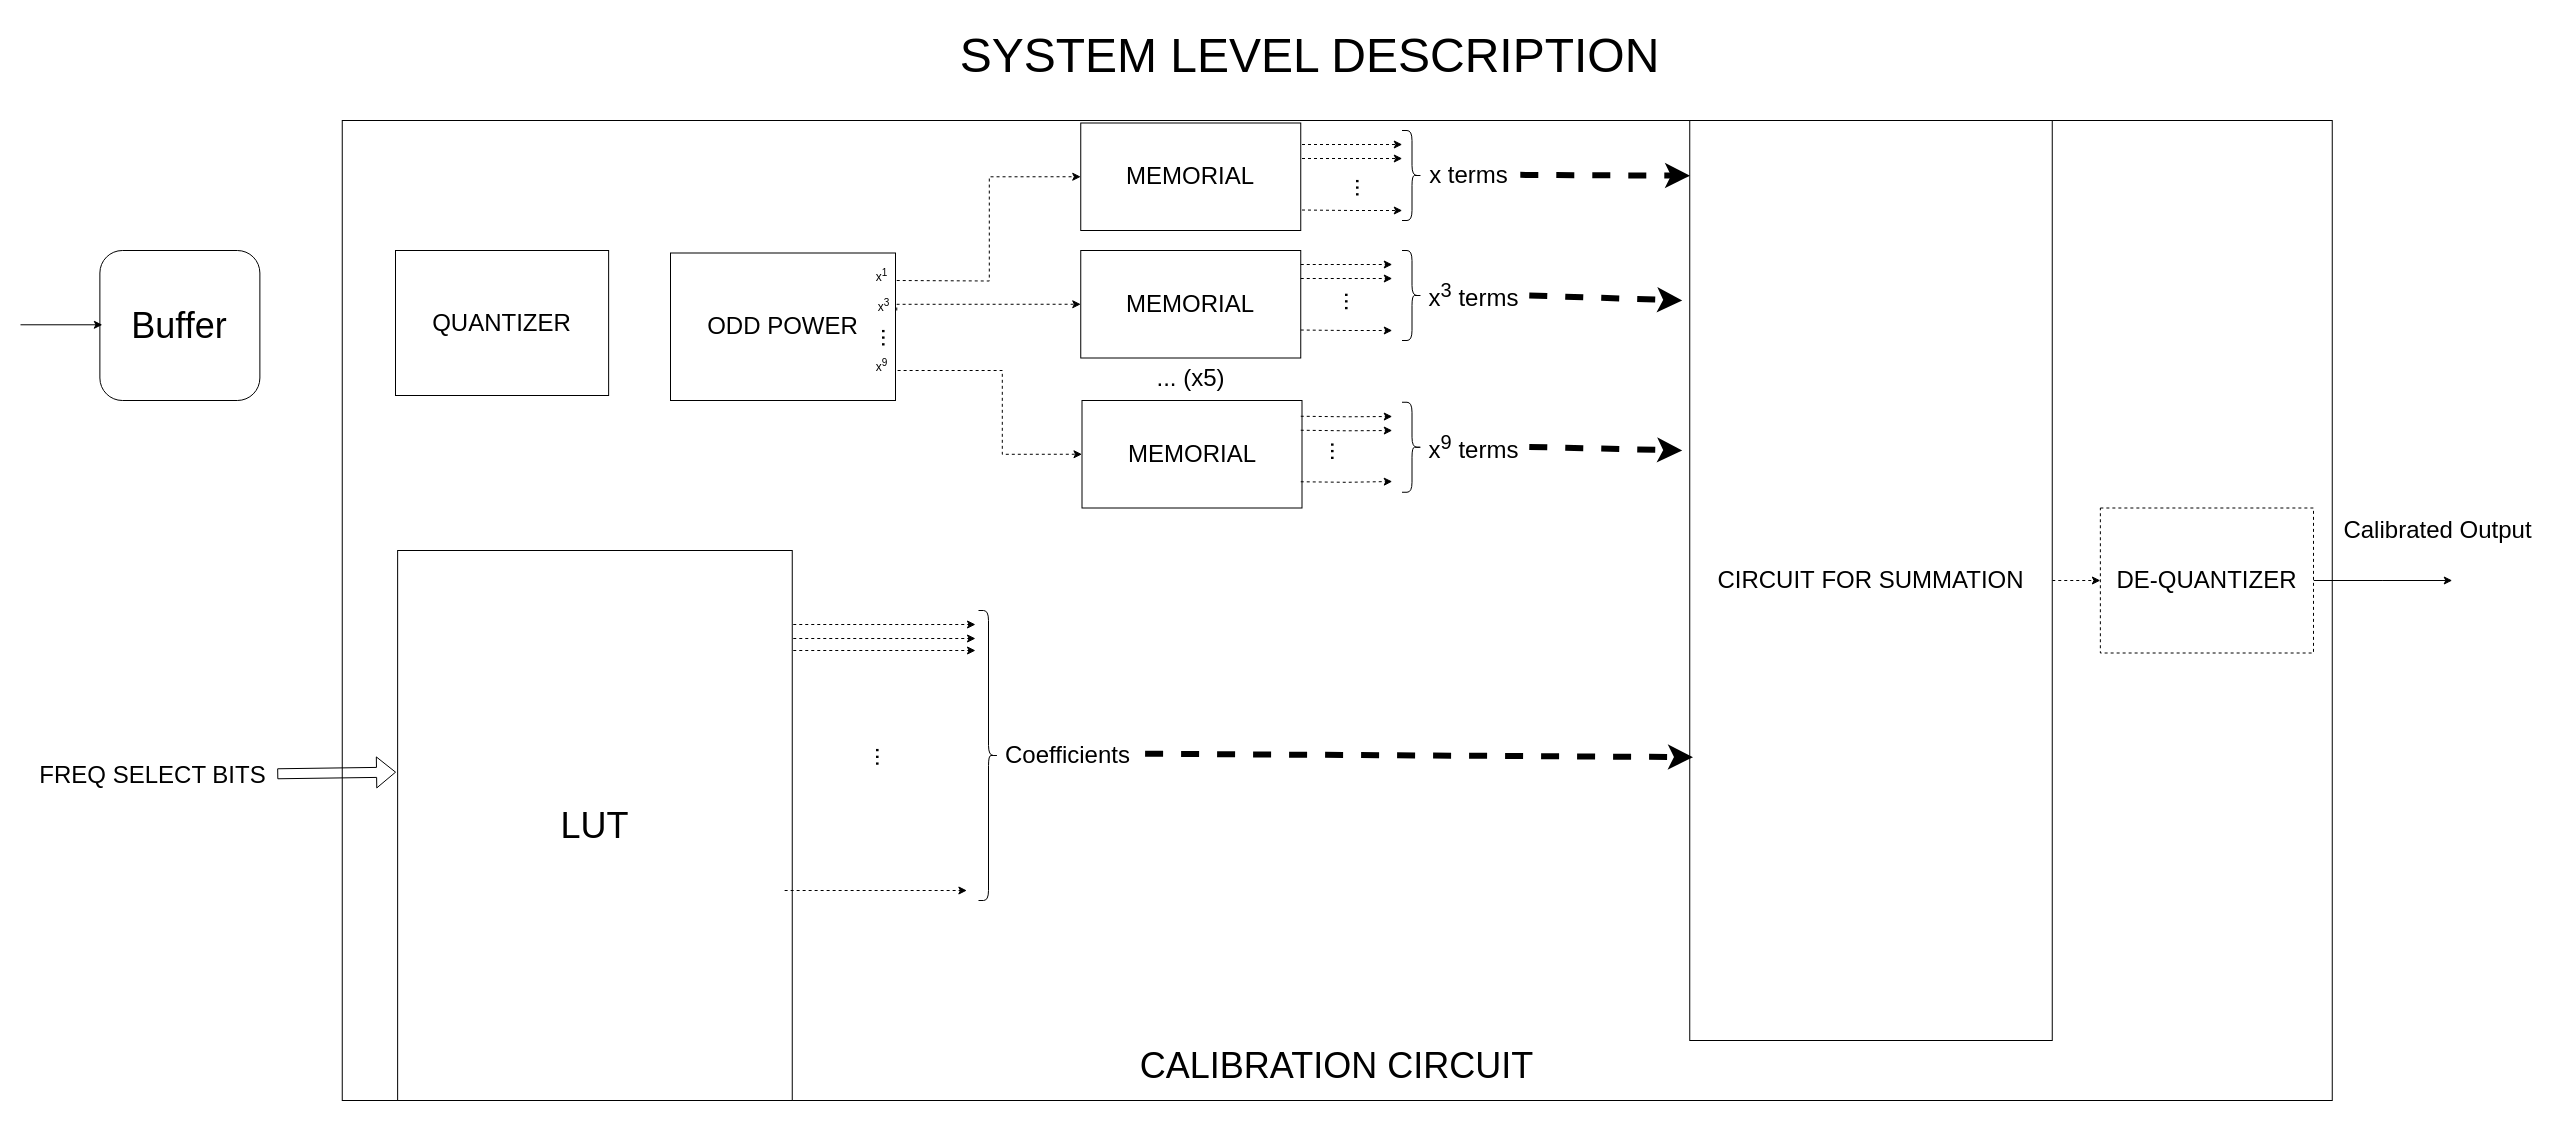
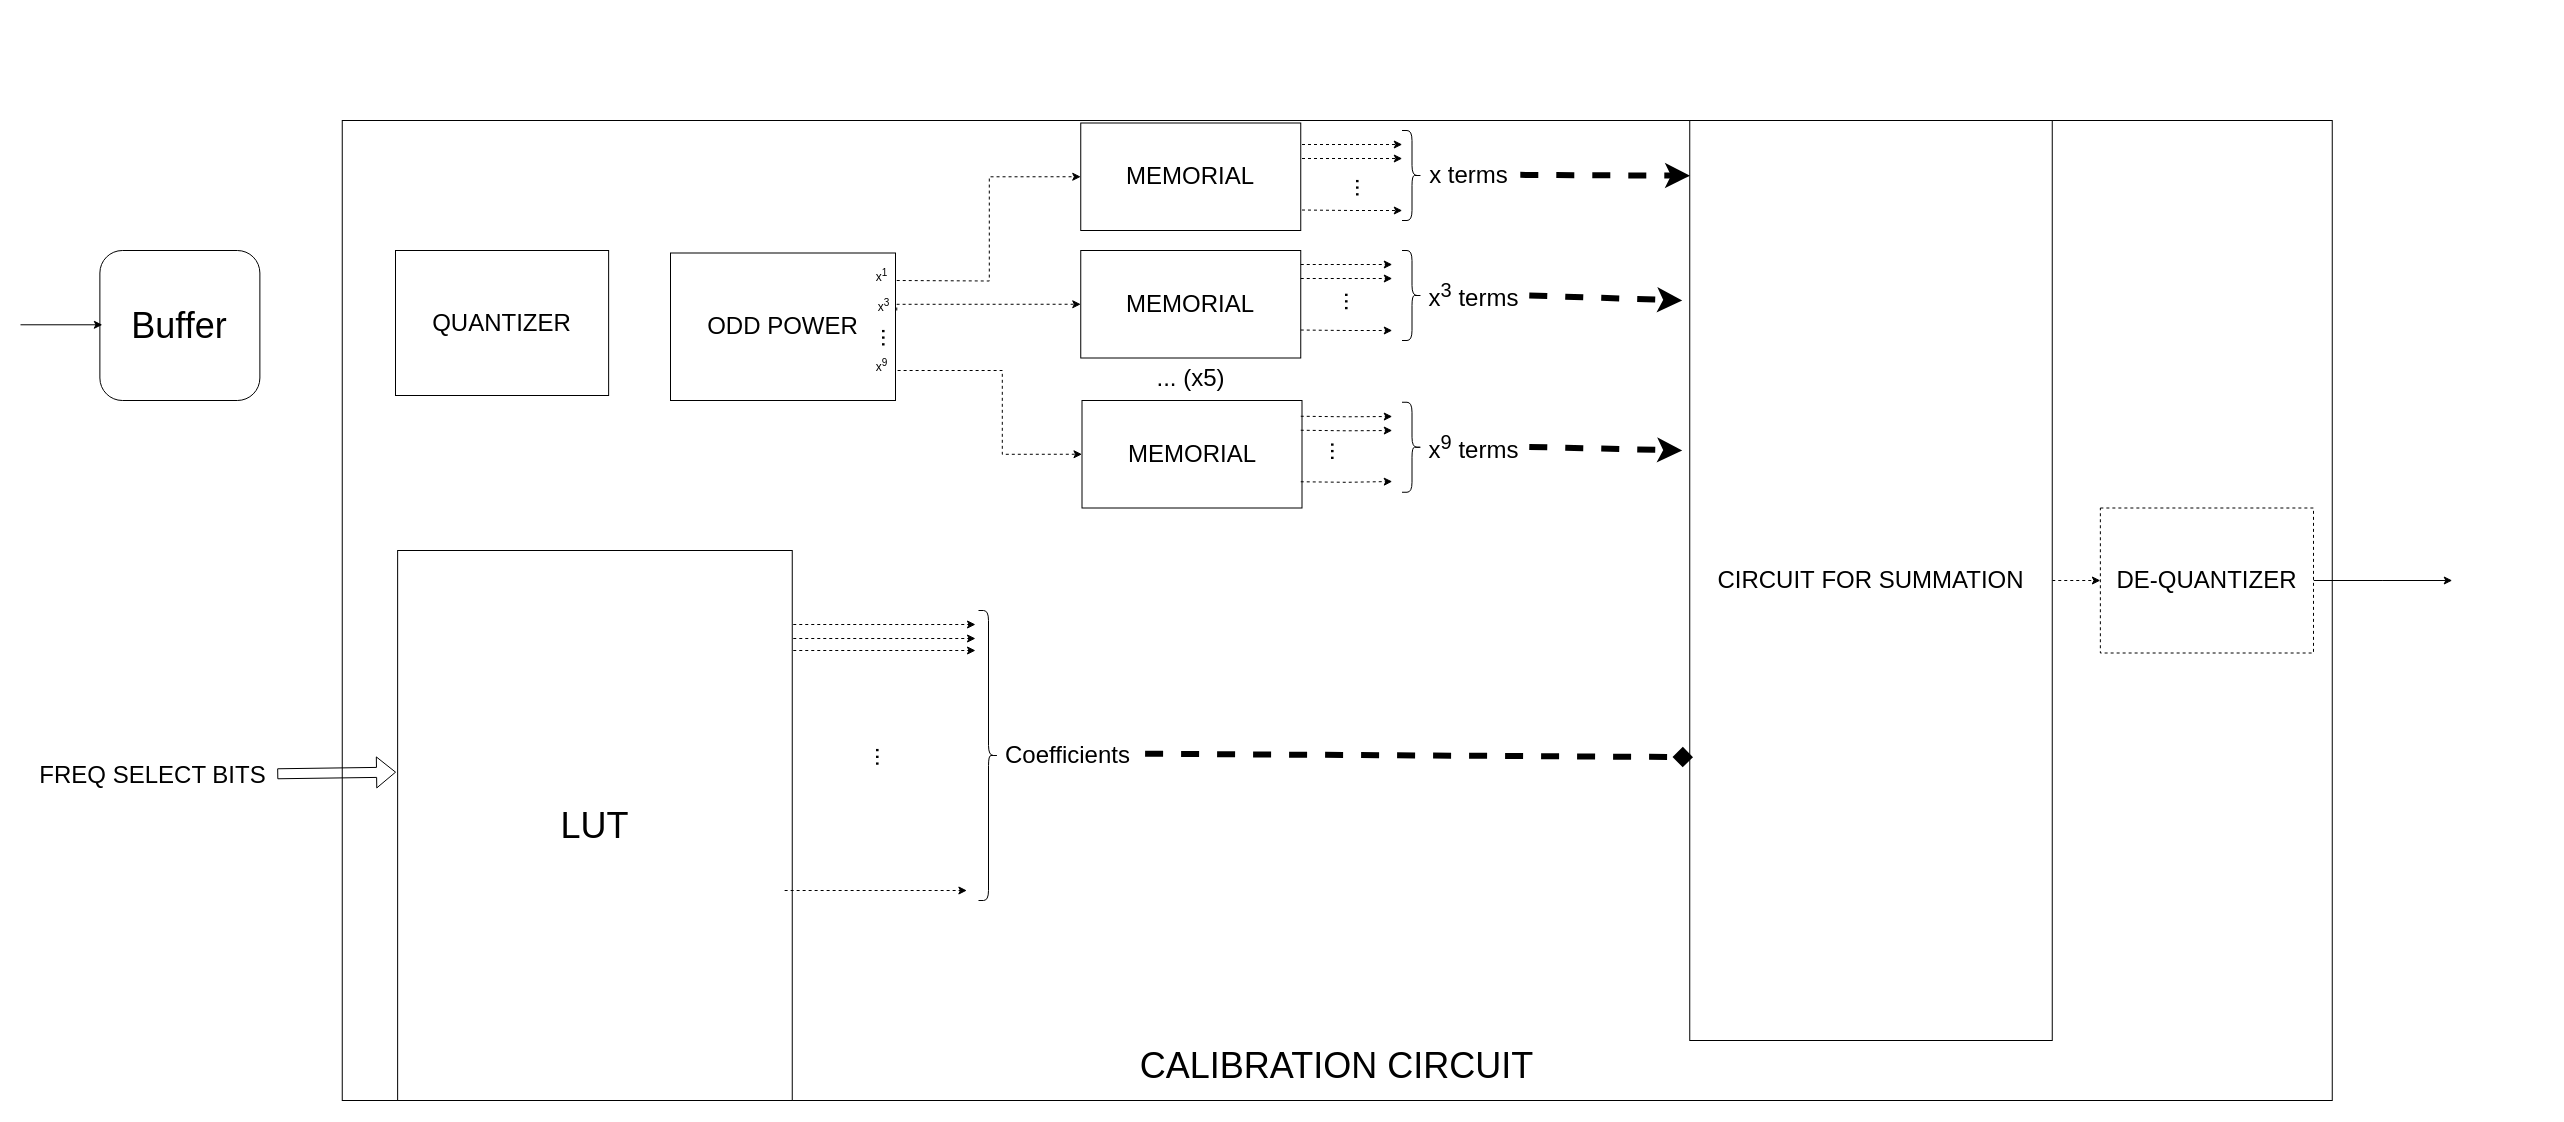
node "SYSTEM LEVEL DESCRIPTION": removed
node "Calibrated Output": removed
edge "Coefficients" -> "CIRCUIT FOR SUMMATION": arrowhead classic -> diamond
